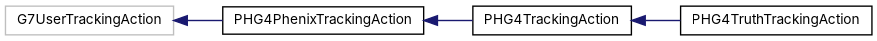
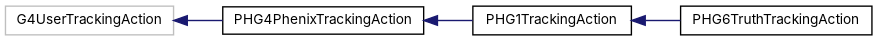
node "G7UserTrackingAction": label "G7UserTrackingAction" -> "G4UserTrackingAction"
node "PHG4TrackingAction": label "PHG4TrackingAction" -> "PHG1TrackingAction"
node "PHG4TruthTrackingAction": label "PHG4TruthTrackingAction" -> "PHG6TruthTrackingAction"
